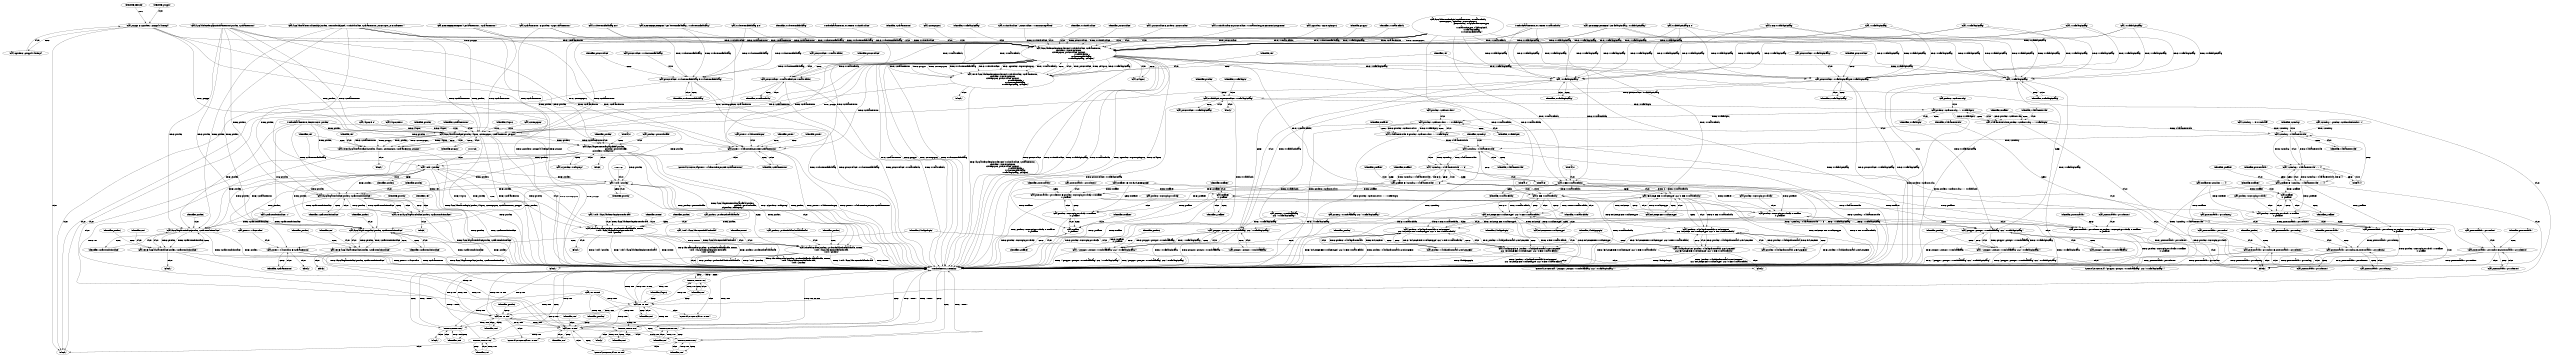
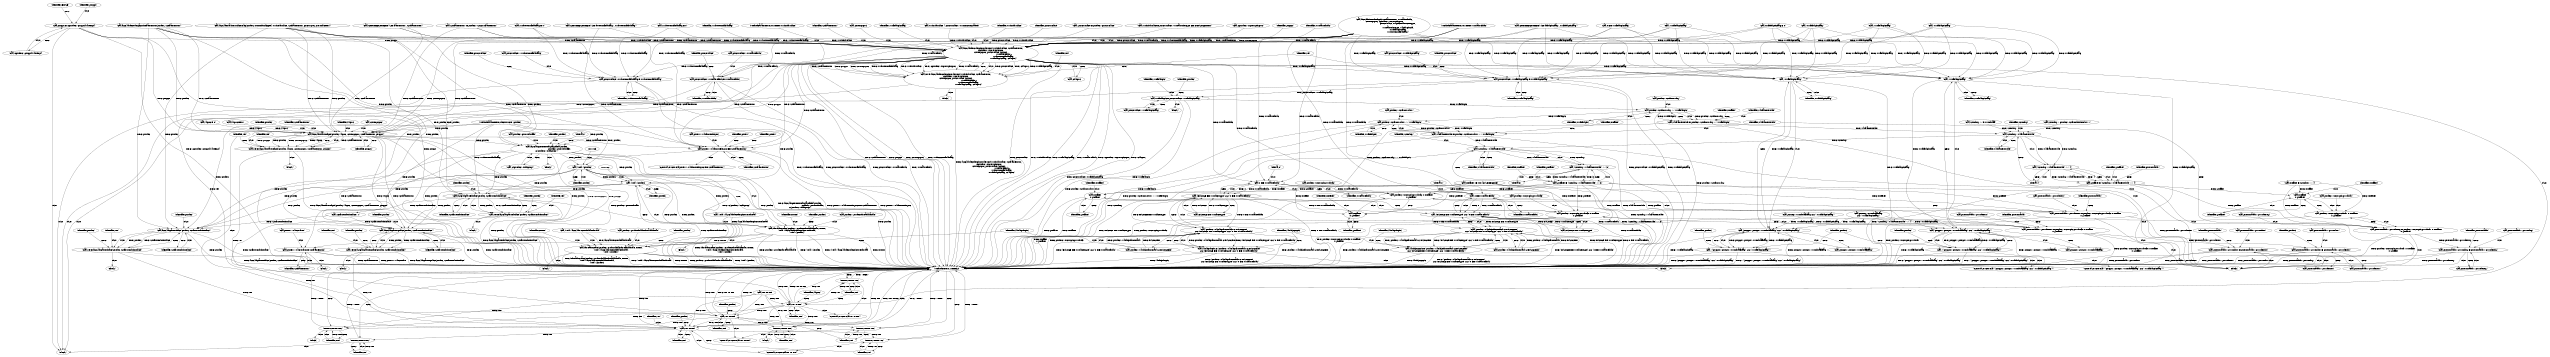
edge "(MethodParameterIn,dec_struct_t *ps_dec)" -> "(Call,ih264d_parse_pslice(ps_dec, u2_first_mb_in_slice))": label "SLC: ps_dec" -> "DDG: ps_dec"
node "(Call,x_offset *= YUV920SP_FACTOR)": label "(Call,x_offset *= YUV920SP_FACTOR)" -> "(Call,x_offset *= YUV420SP_FACTOR)"
edge "(Call,y_offset = (u2_mb_y * u4_frame_stride) << 4)" -> "(Call,ps_dec->s_cur_pic.pu1_buf1 + x_offset + y_offset)": removed, label "DDG: y_offset"
edge "(Call,u4_frame_stride = ps_dec->u2_frm_wd_y << u1_field_pic)" -> "(MethodReturn,WORD32)": now "(Call,u4_frame_stride = ps_dec->u2_frm_wd_y << u1_field_pic)" -> "(Call,ps_dec->s_cur_pic.pu1_buf2 + x_offset + y_offset)"
